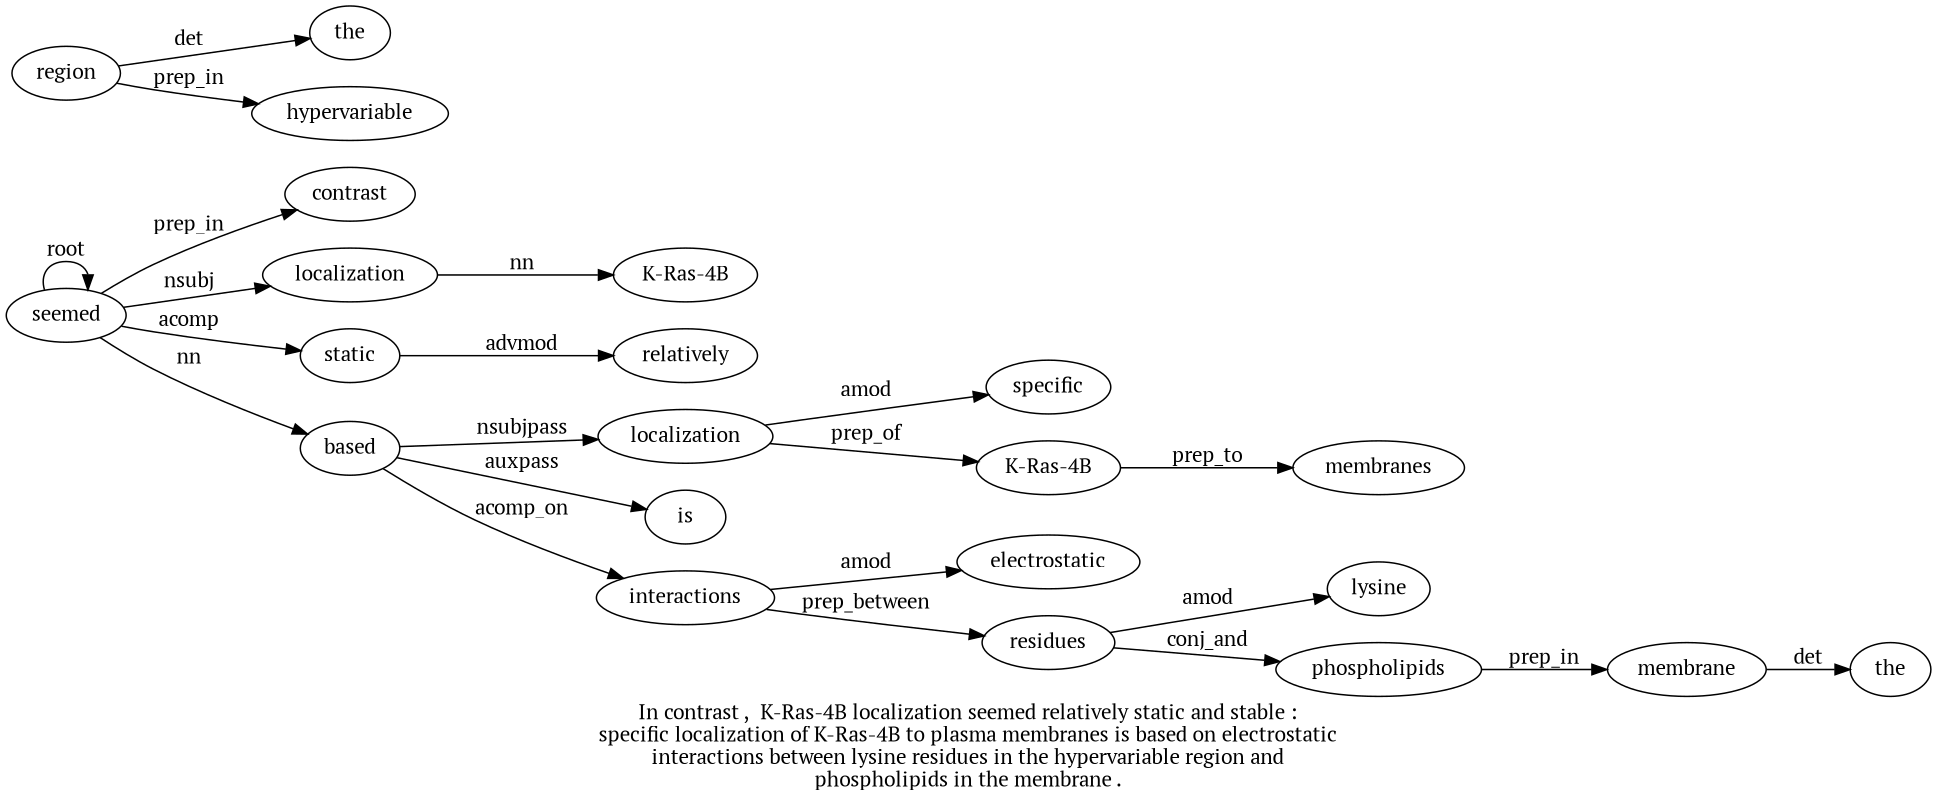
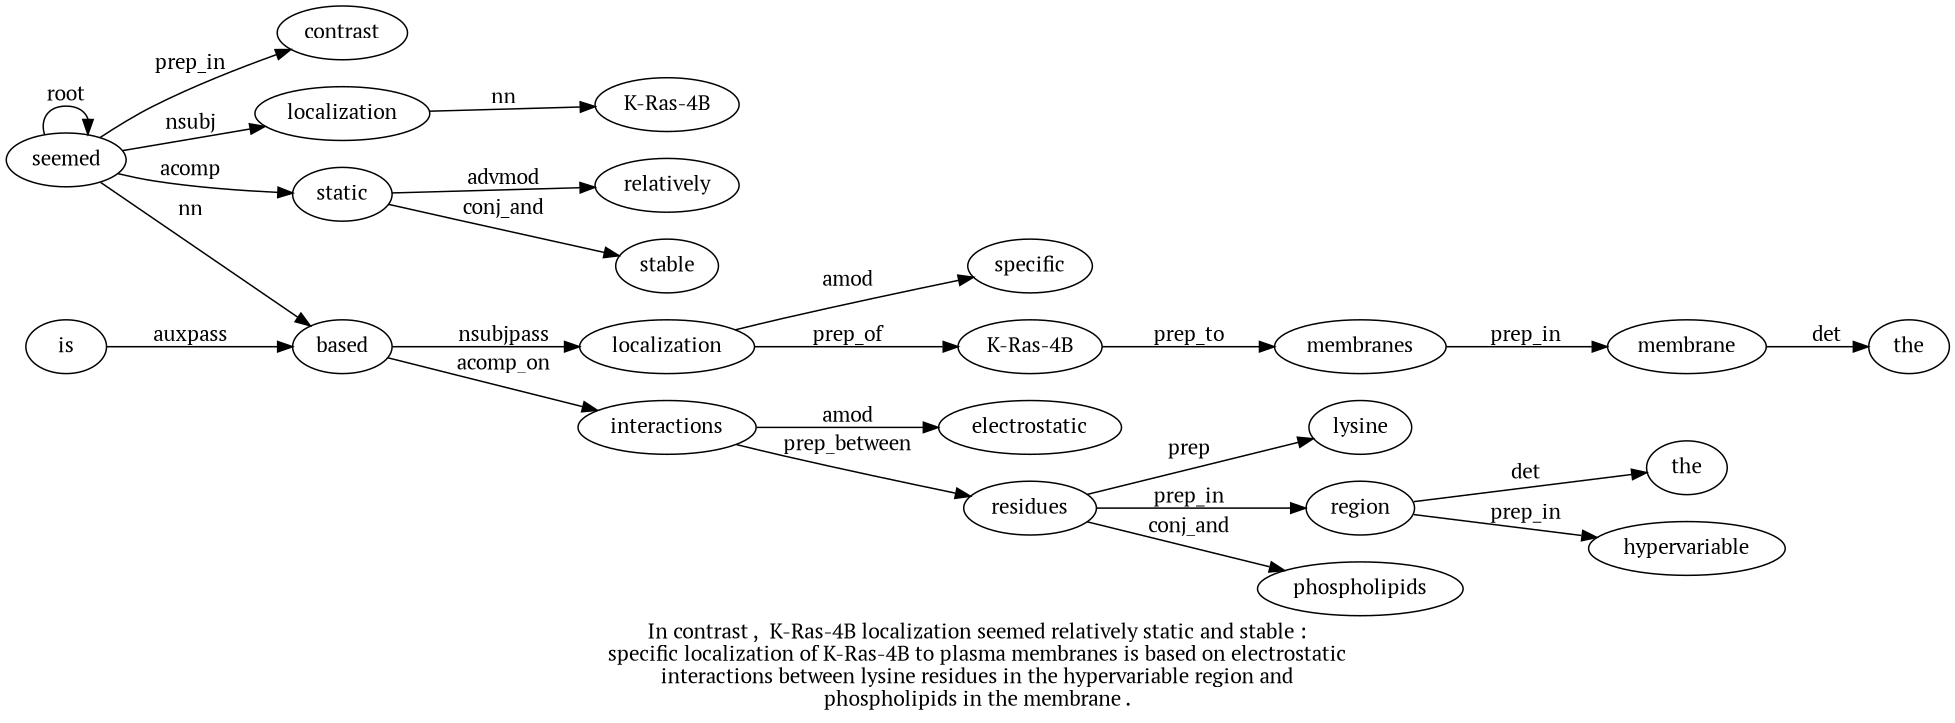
node "stable": added
edge "based" -> "is": reversed
edge "residues" -> "region": added, label "prep_in"
edge "residues" -> "lysine": label "amod" -> "prep"
edge "phospholipids" -> "membrane": now "membranes" -> "membrane"
